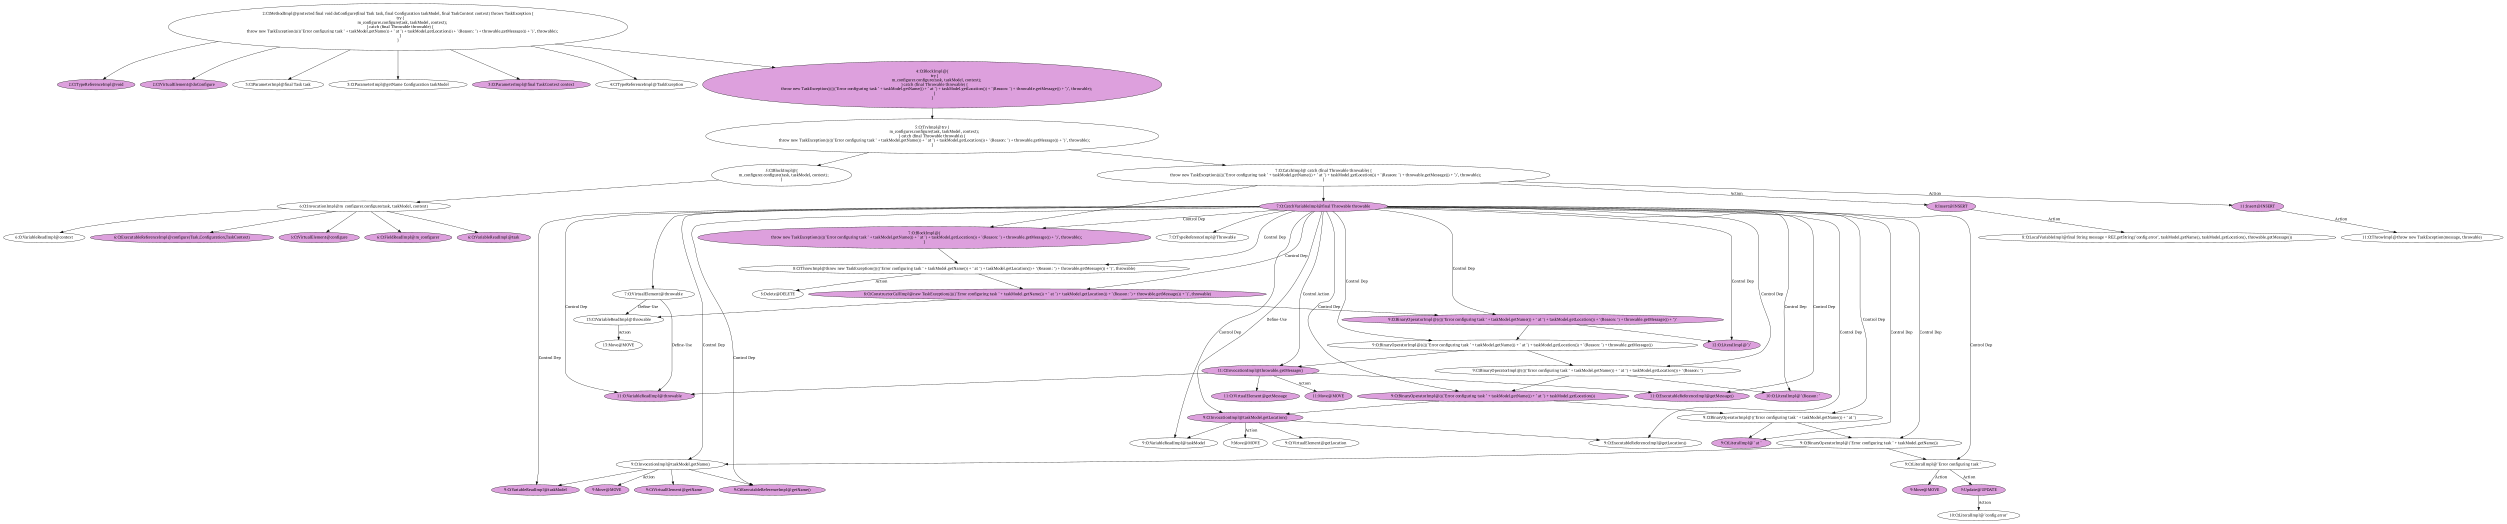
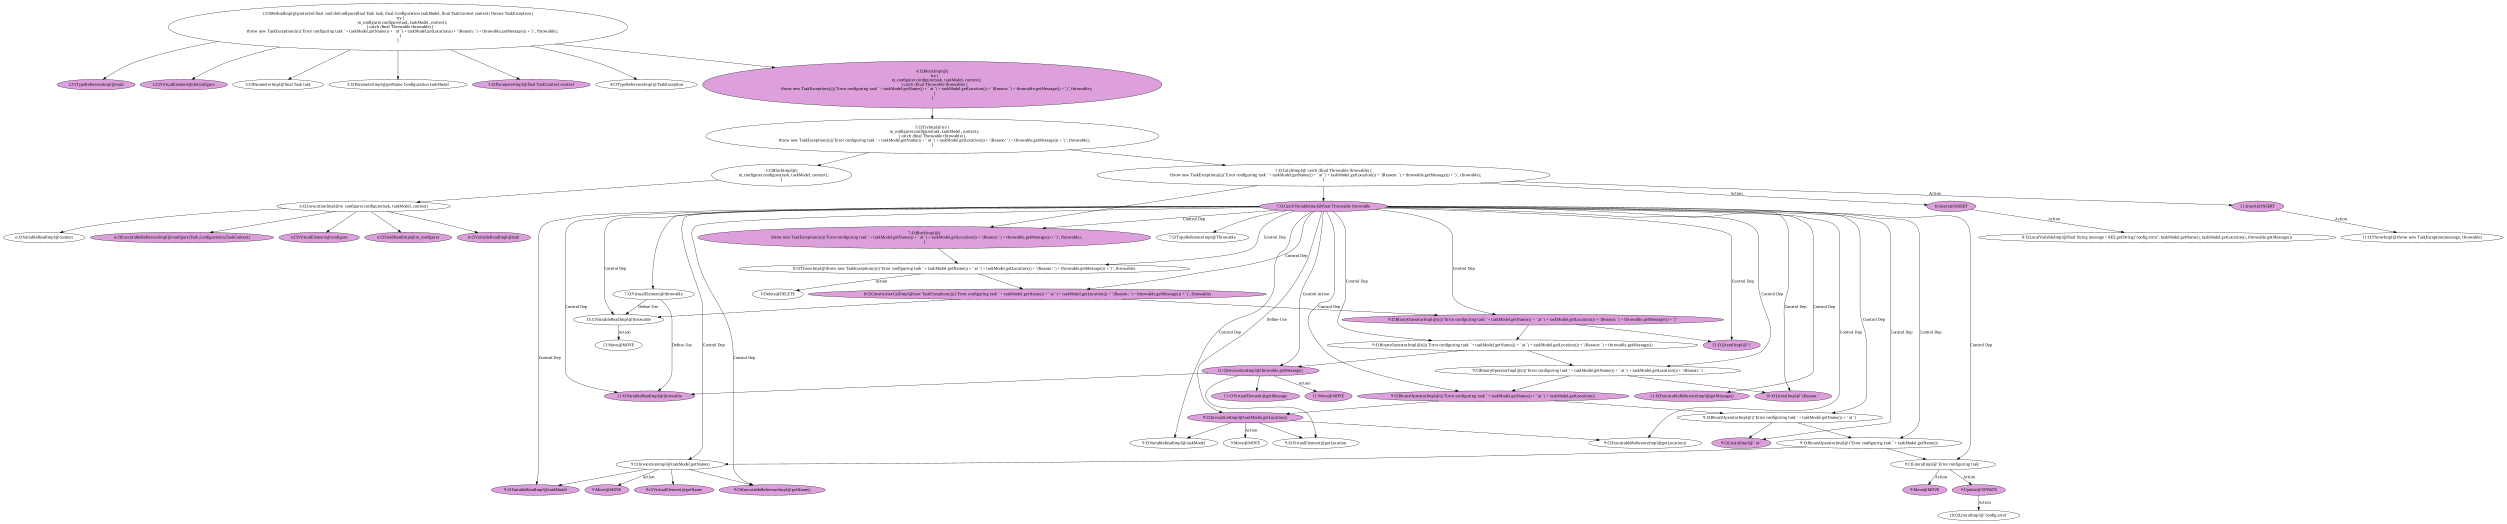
edge "7:CtCatchVariableImpl@final Throwable throwable" -> "13:CtVariableReadImpl@throwable": added, label "Control Dep"
edge "11:CtInvocationImpl@throwable.getMessage()" -> "11:CtExecutableReferenceImpl@getMessage()": now "11:CtInvocationImpl@throwable.getMessage()" -> "9:CtVirtualElement@getLocation"
